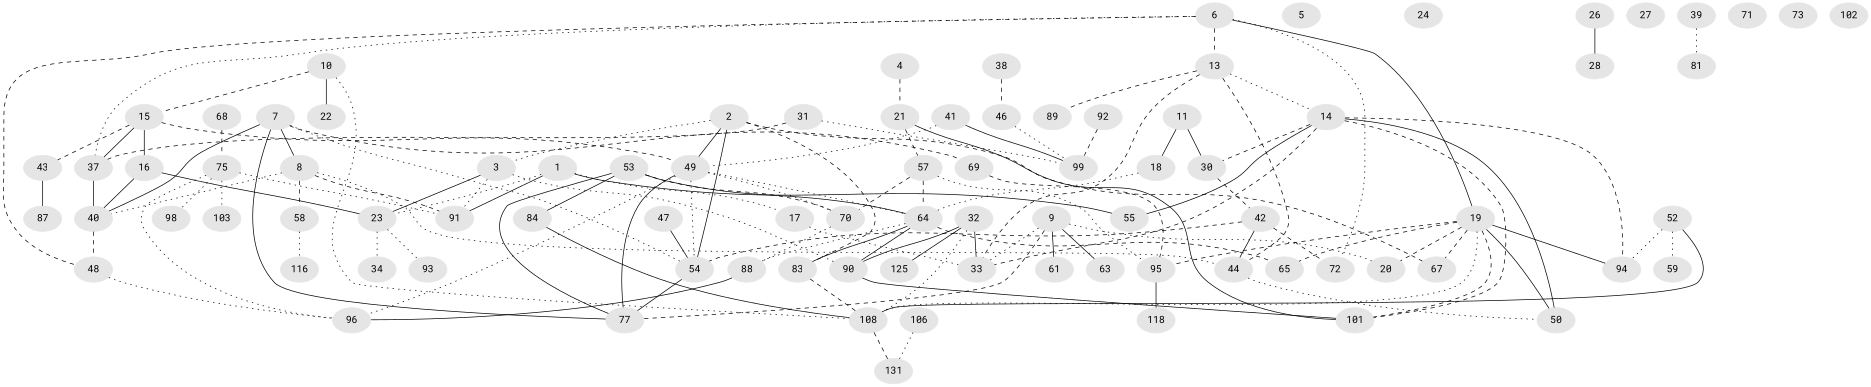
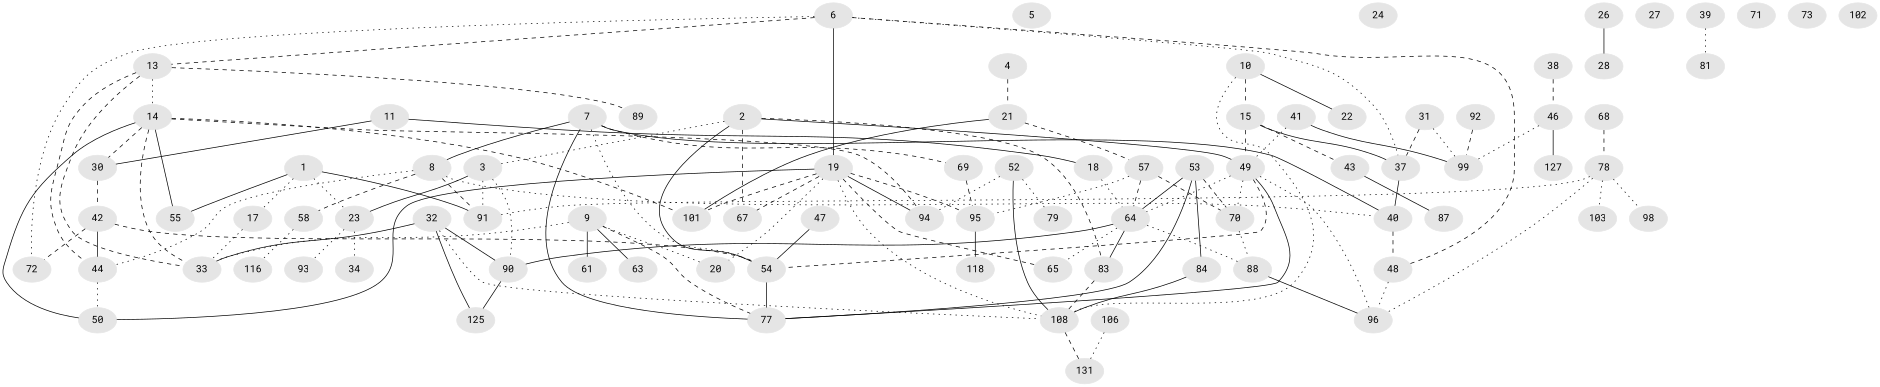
node "16": removed
node "75": label "75" -> "78"
node "127": added
edge "49" -- "54": style dotted -> dashed
edge "64" -- "65": style dashed -> dotted
edge "19" -- "20": style dashed -> dotted
node "59": label "59" -> "79"
edge "90" -- "101": now "90" -- "125"
